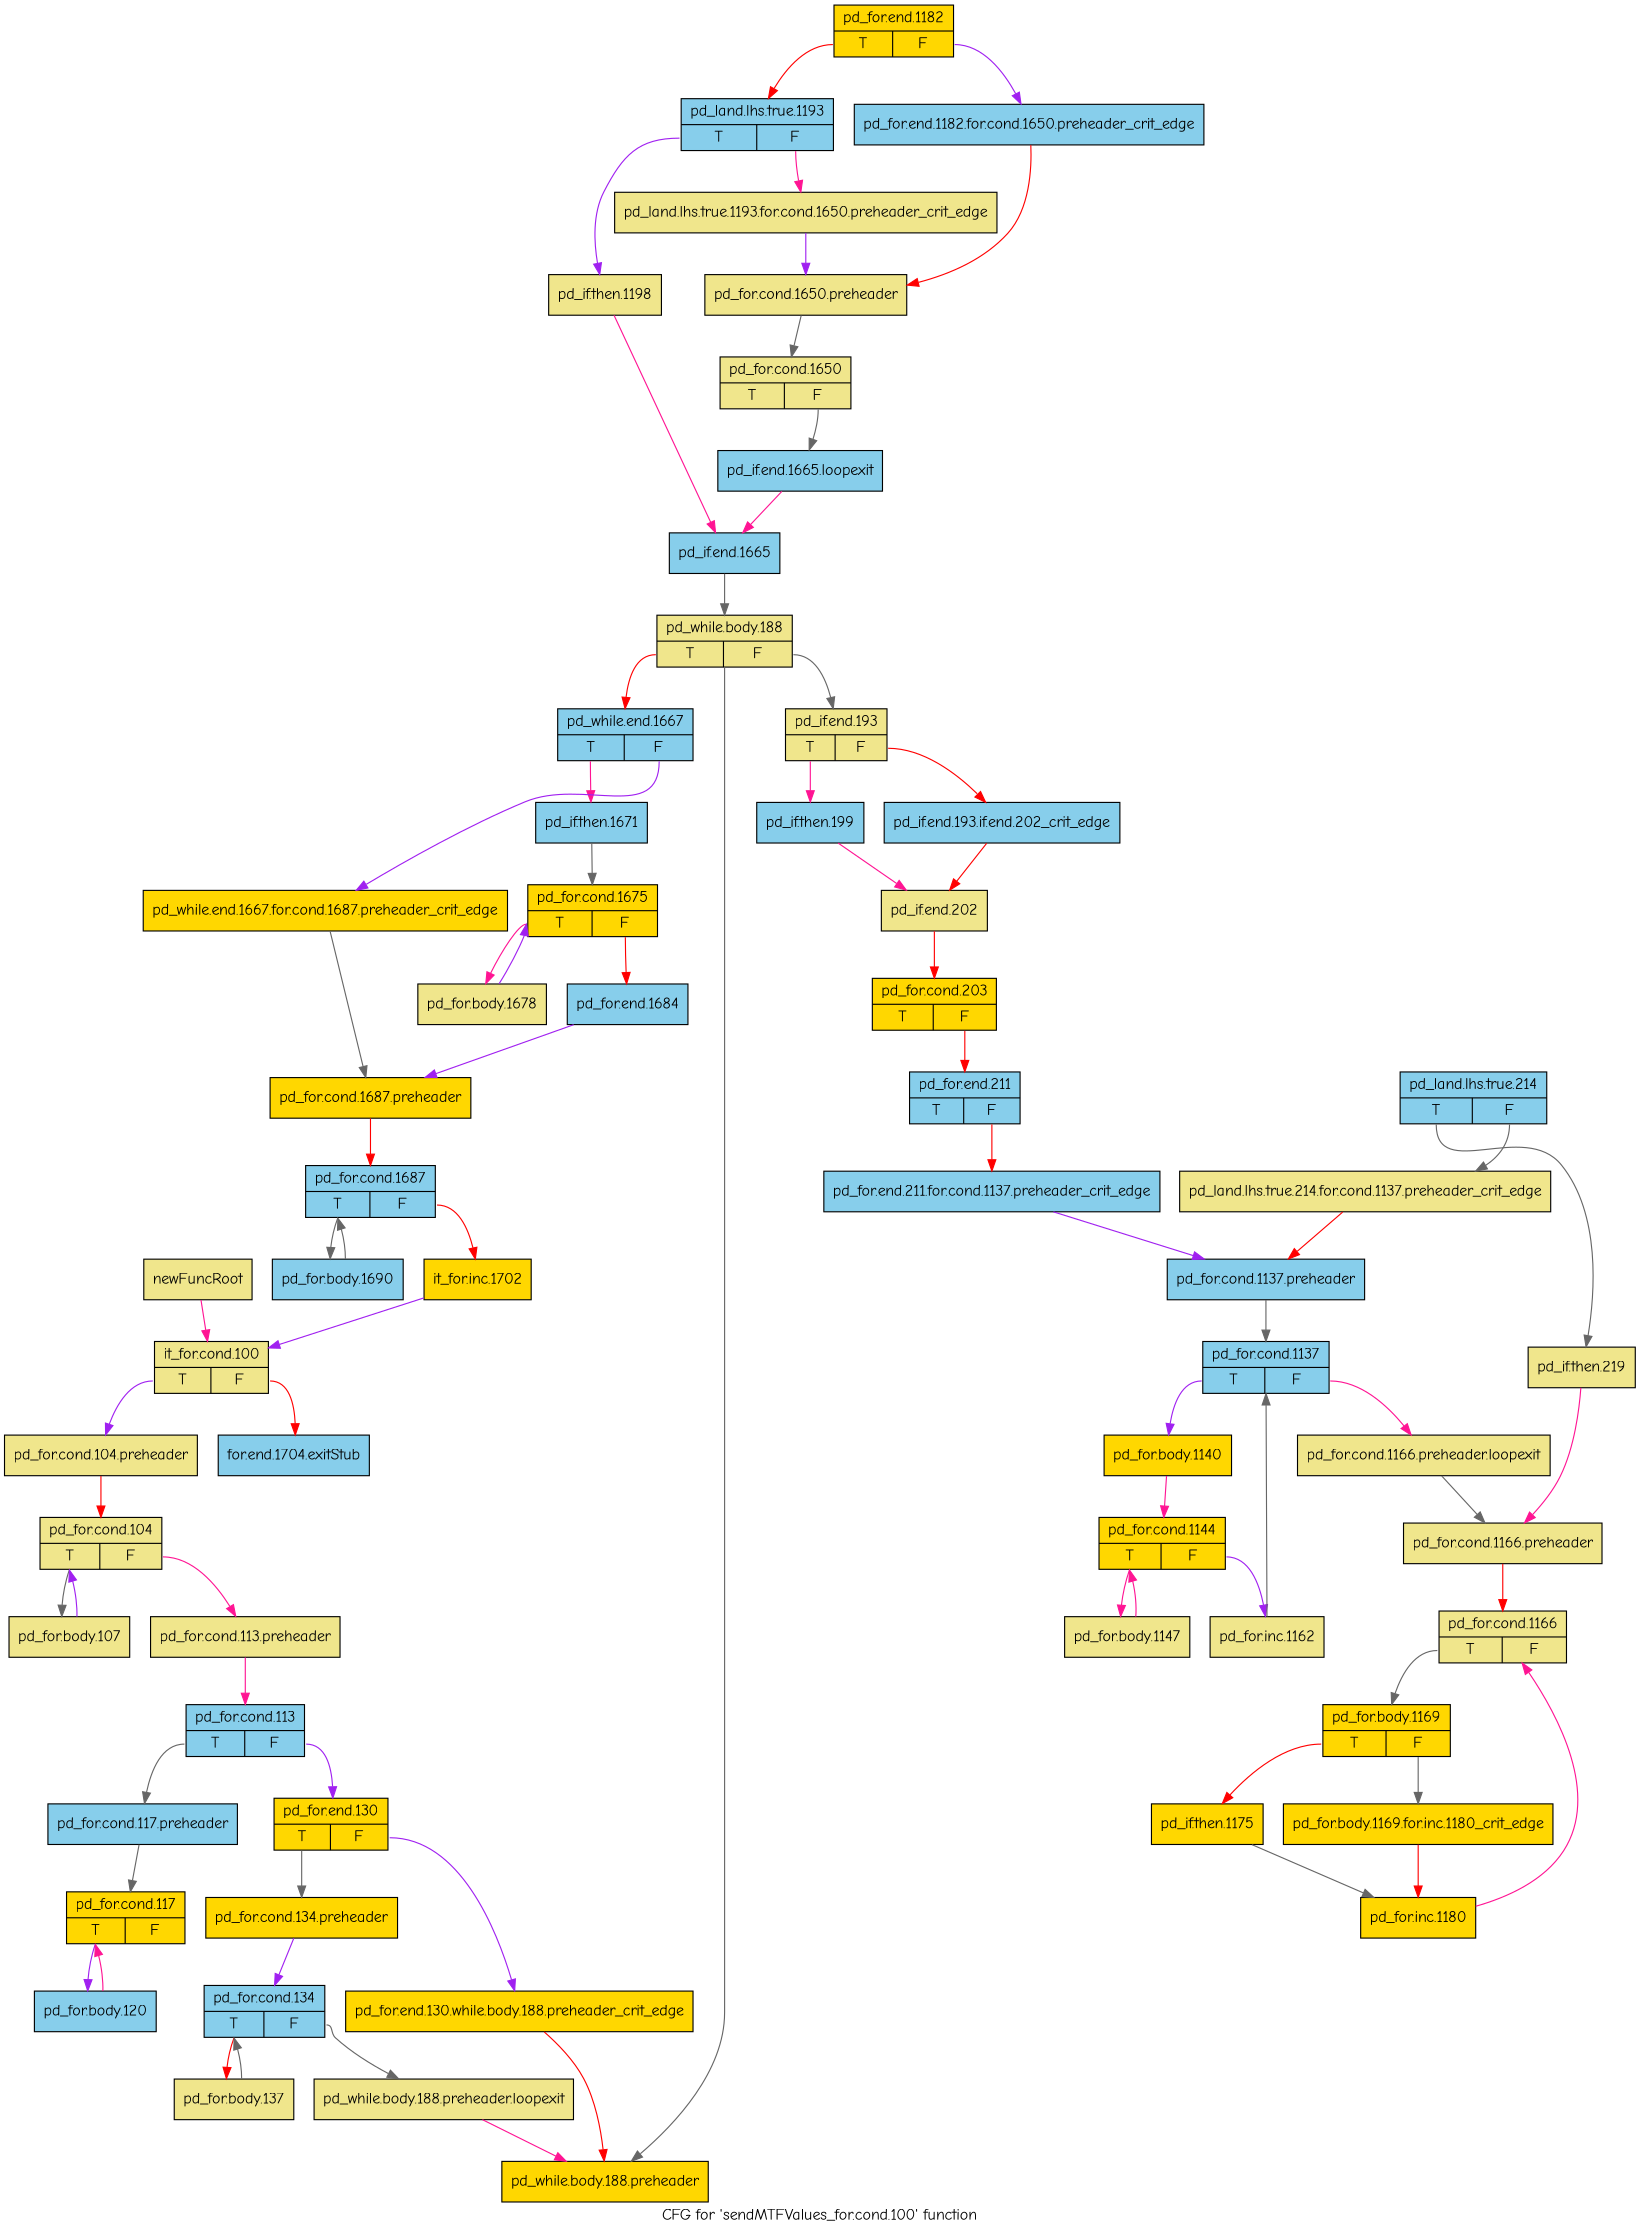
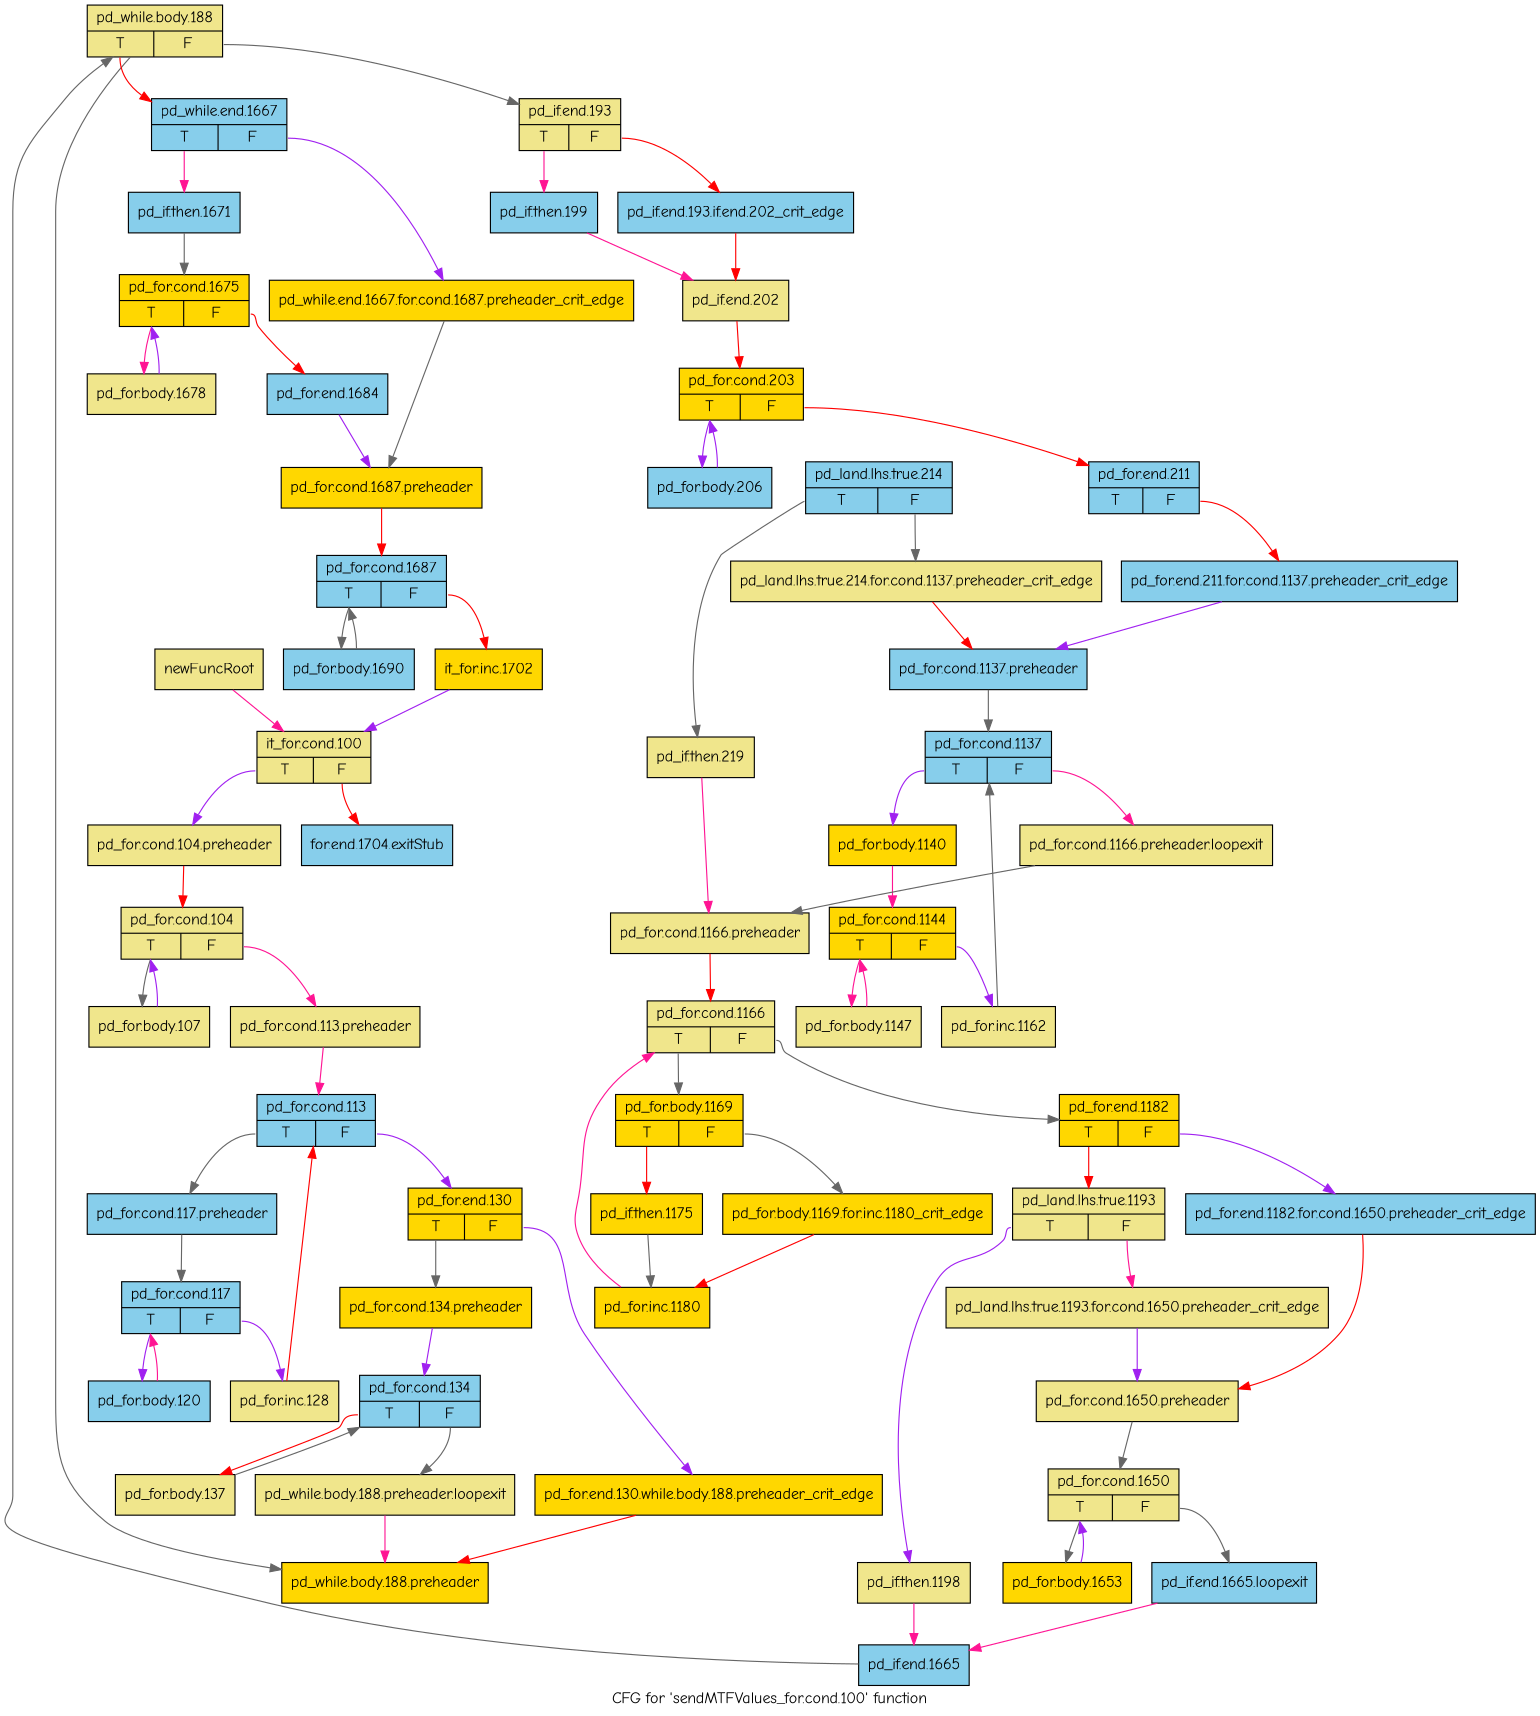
node "pd_land.lhs.true.1193": fillcolor skyblue -> khaki
node "pd_for.body.206": added
edge "pd_for.cond.1166" -> "pd_for.end.1182": added
node "pd_for.inc.128": added
node "pd_for.body.1653": added
node "pd_for.cond.117": fillcolor gold -> skyblue
